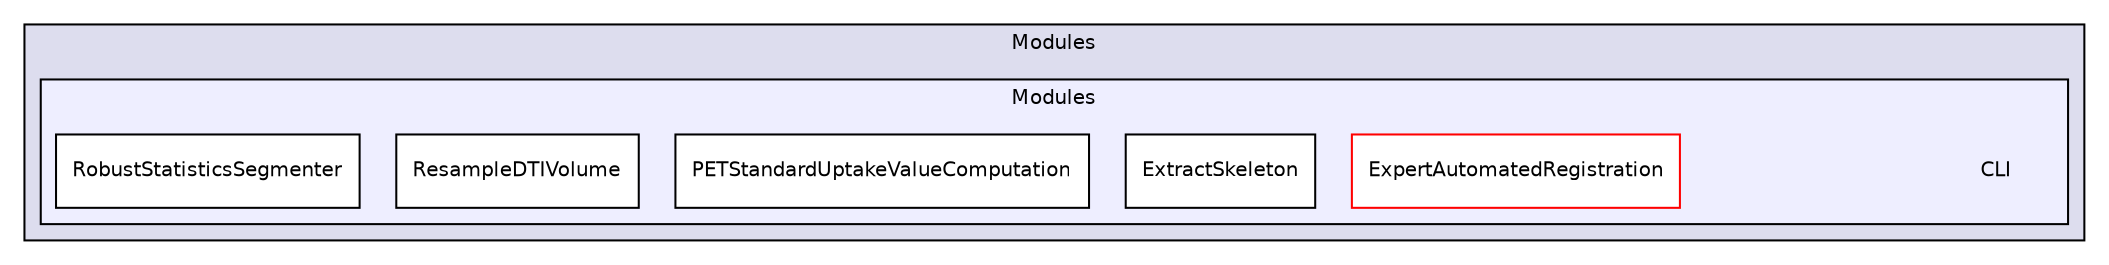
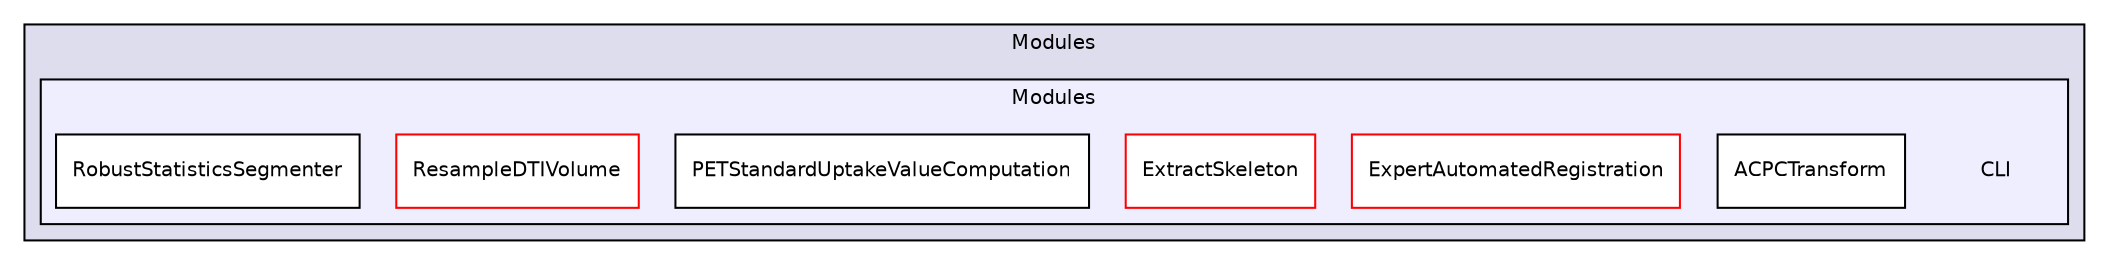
node "ResampleDTIVolume": color black -> red
node "ExtractSkeleton": color black -> red
node "ACPCTransform": added
